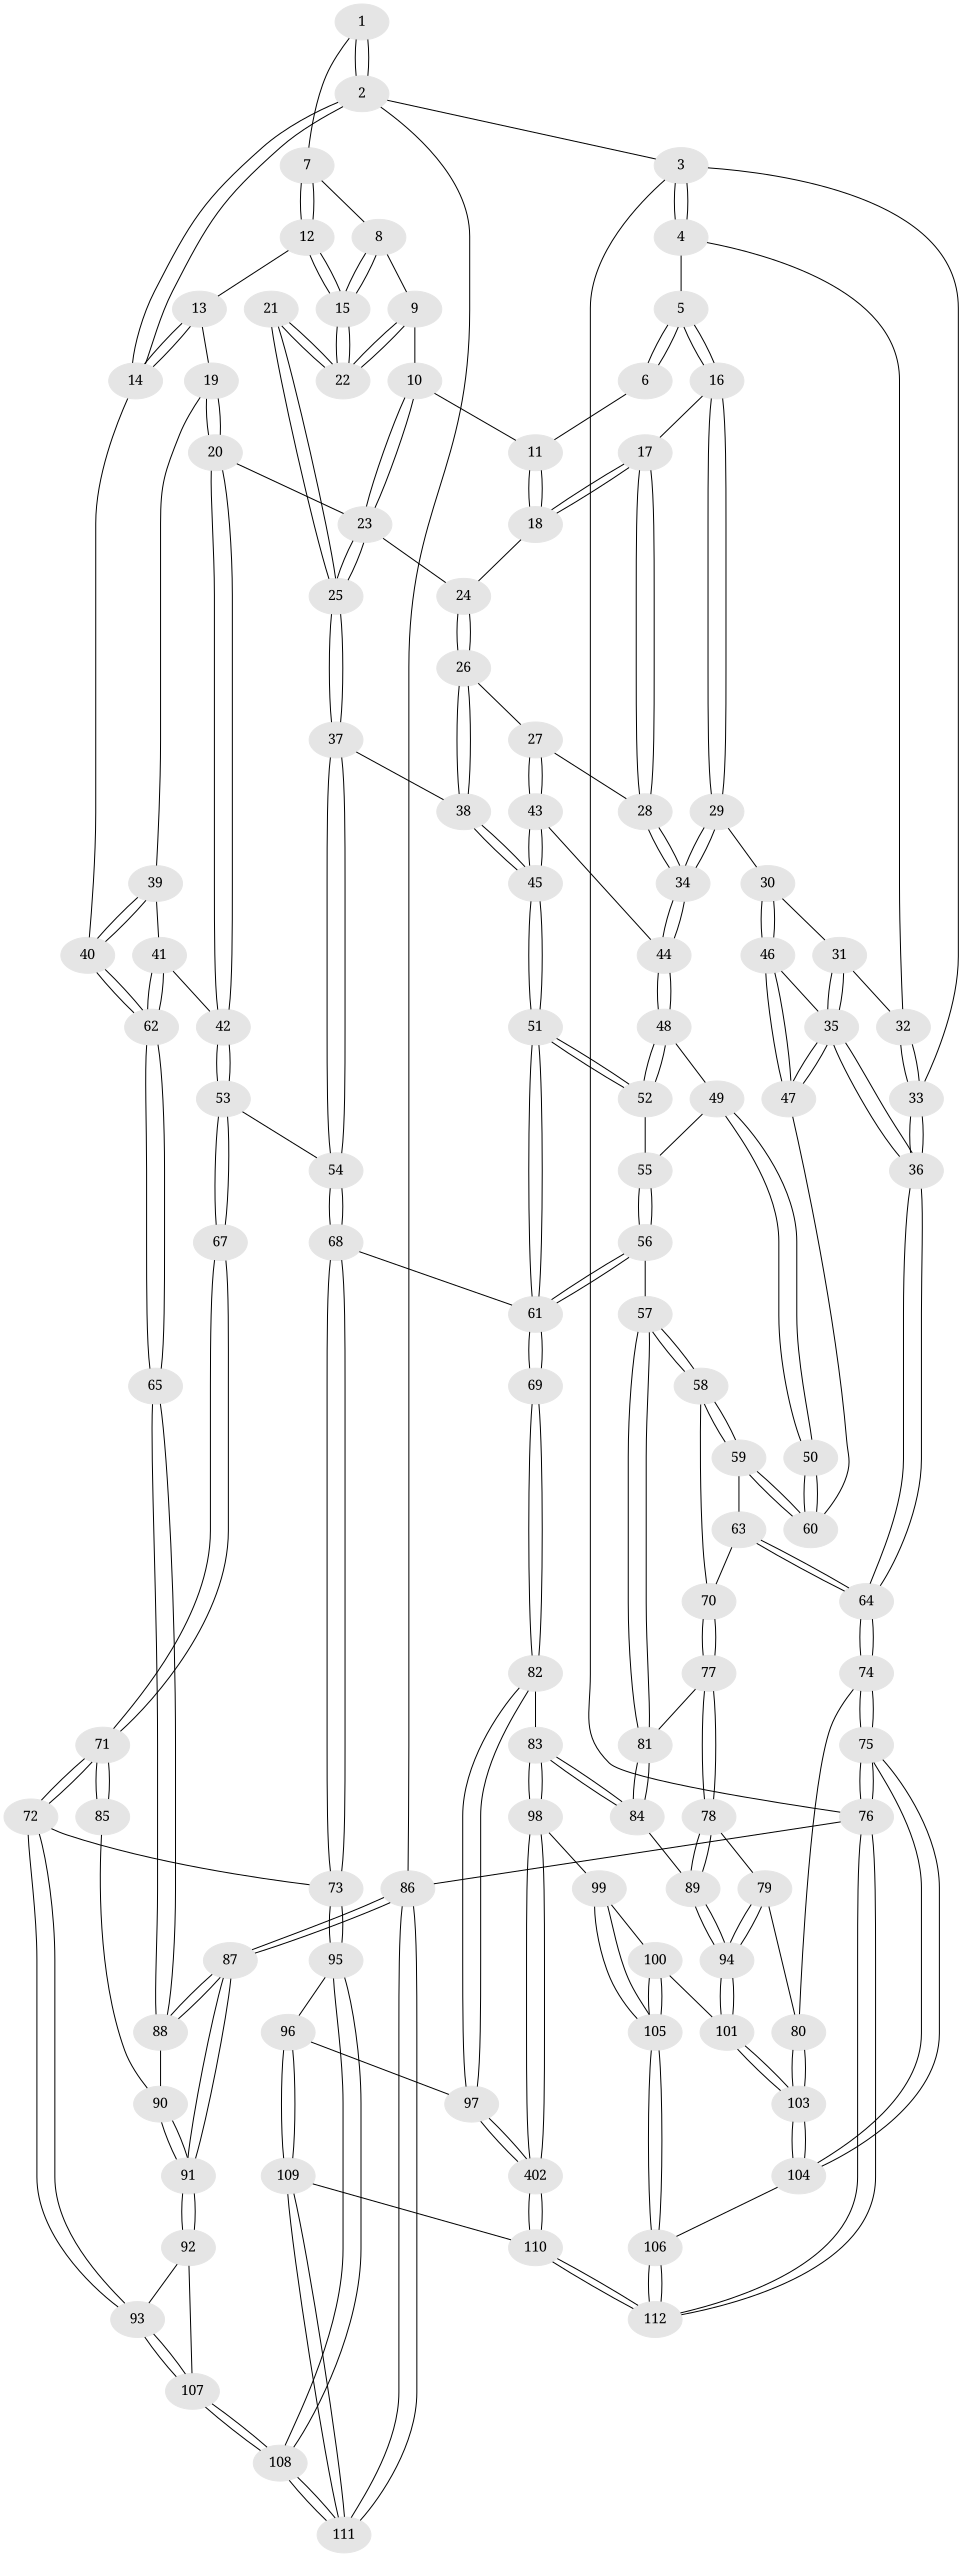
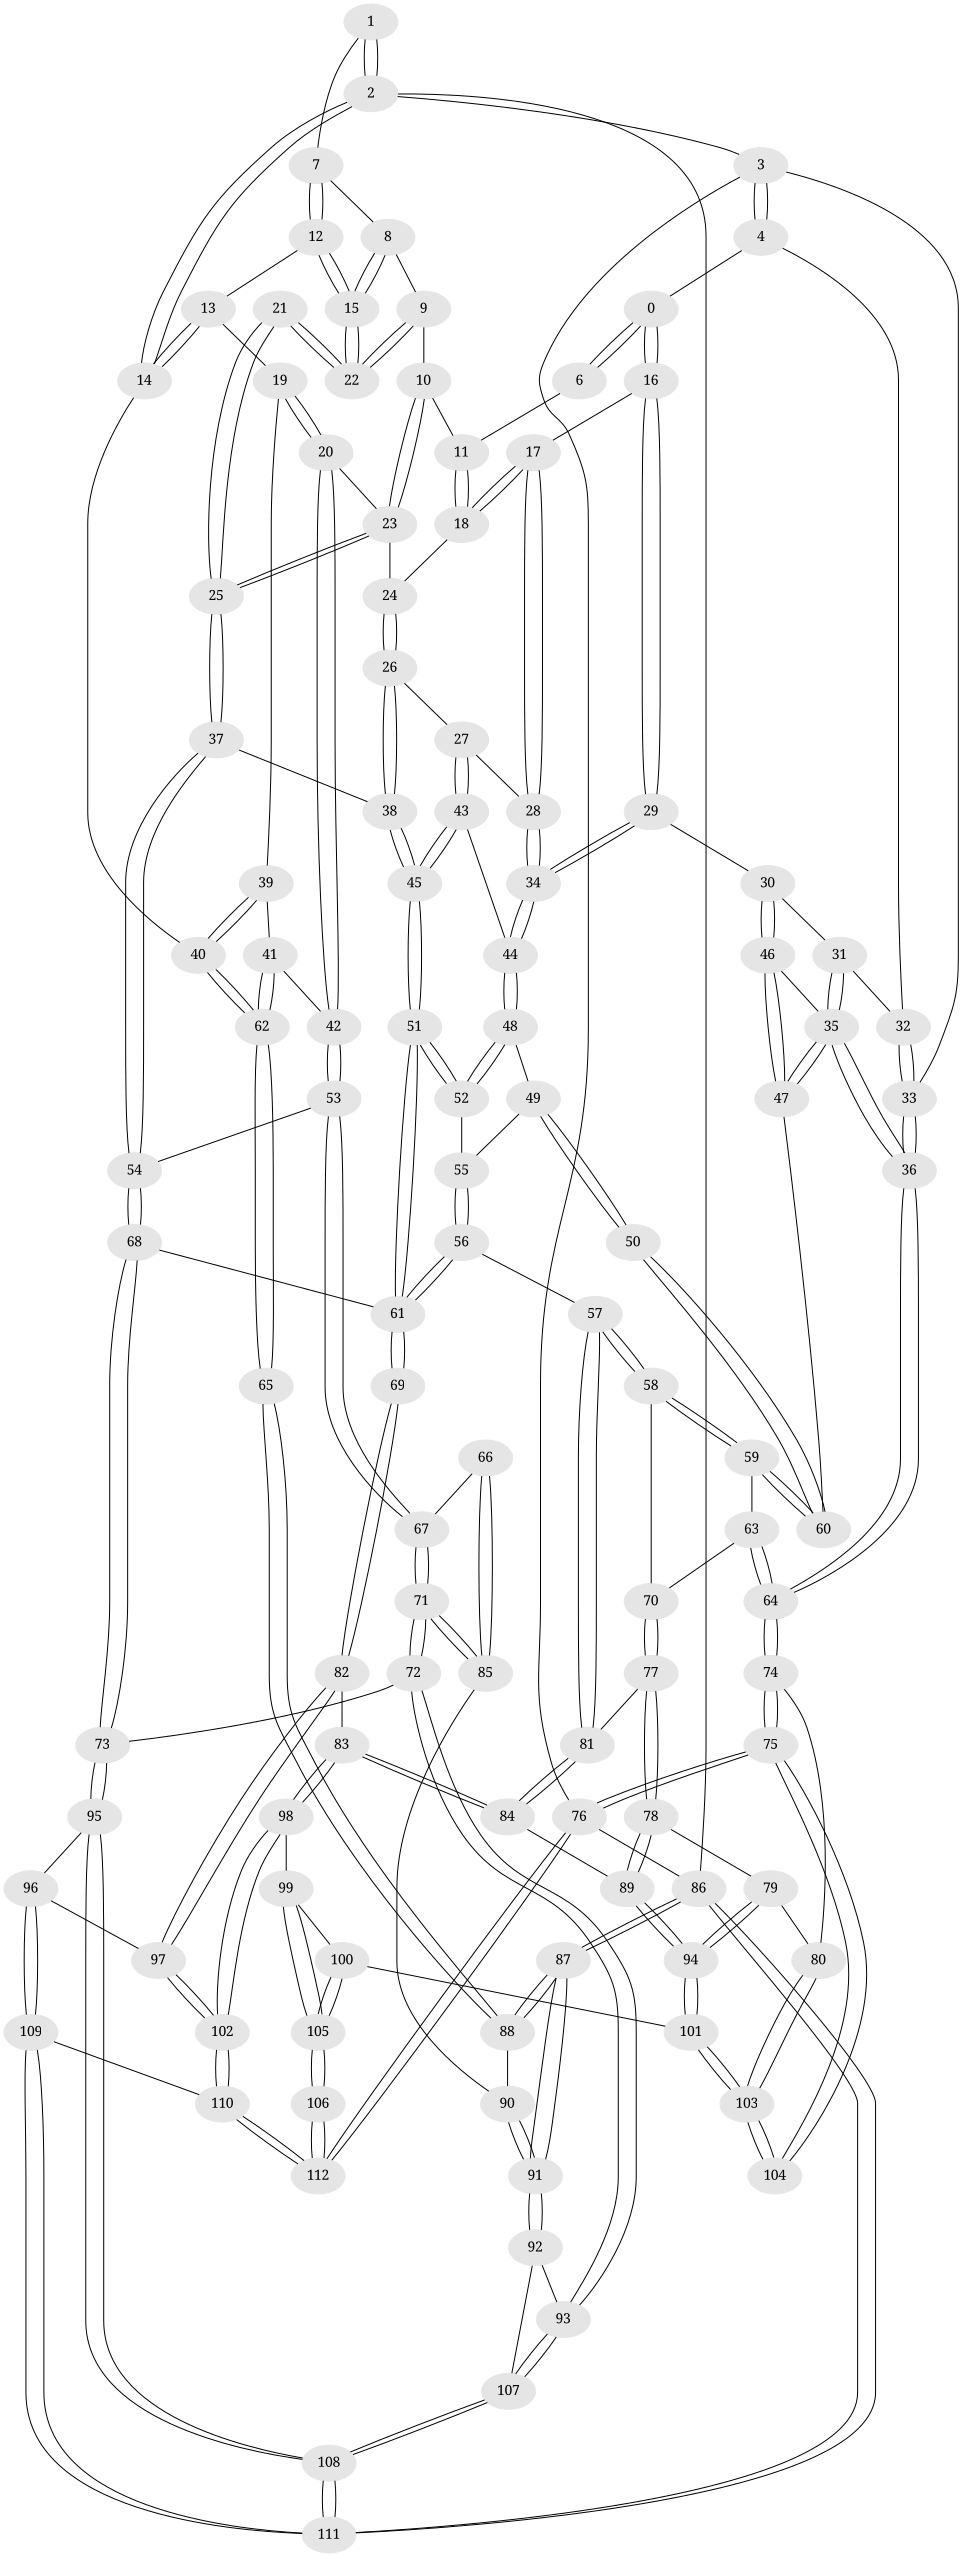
node "5": label "5" -> "0"
node "66": added
node "402": label "402" -> "102"
edge "104" -- "106": removed
